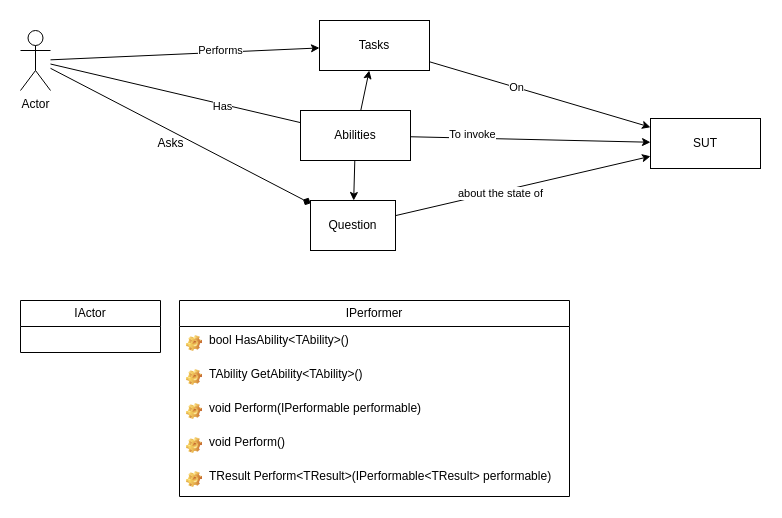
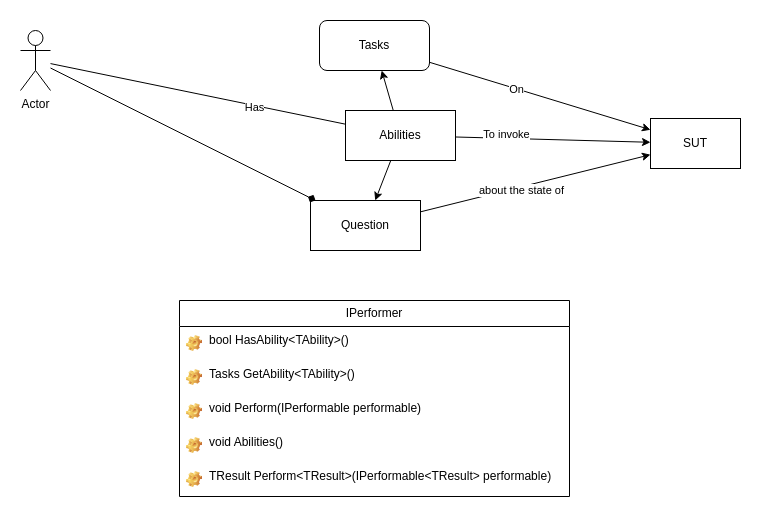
node "Tasks": shape rectangle -> rounded rectangle
edge "Actor" -> "Tasks": removed, label "Performs"
node "Abilities": moved (356, 136) -> (401, 136)
node "Asks": removed
node "SUT": size 110x50 -> 90x50
node "Question": size 85x50 -> 110x50
node "IActor": removed
node "TAbility GetAbility<TAbility>()": label "TAbility GetAbility<TAbility>()" -> "Tasks GetAbility<TAbility>()"
node "void Perform()": label "void Perform()" -> "void Abilities()"
